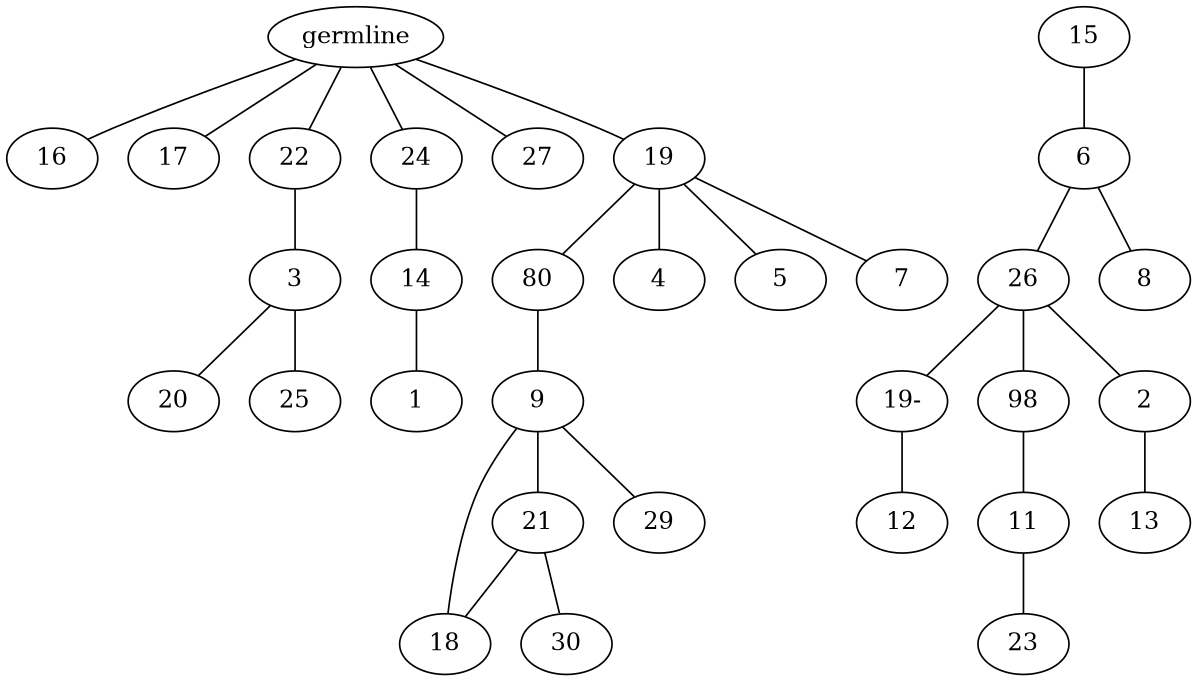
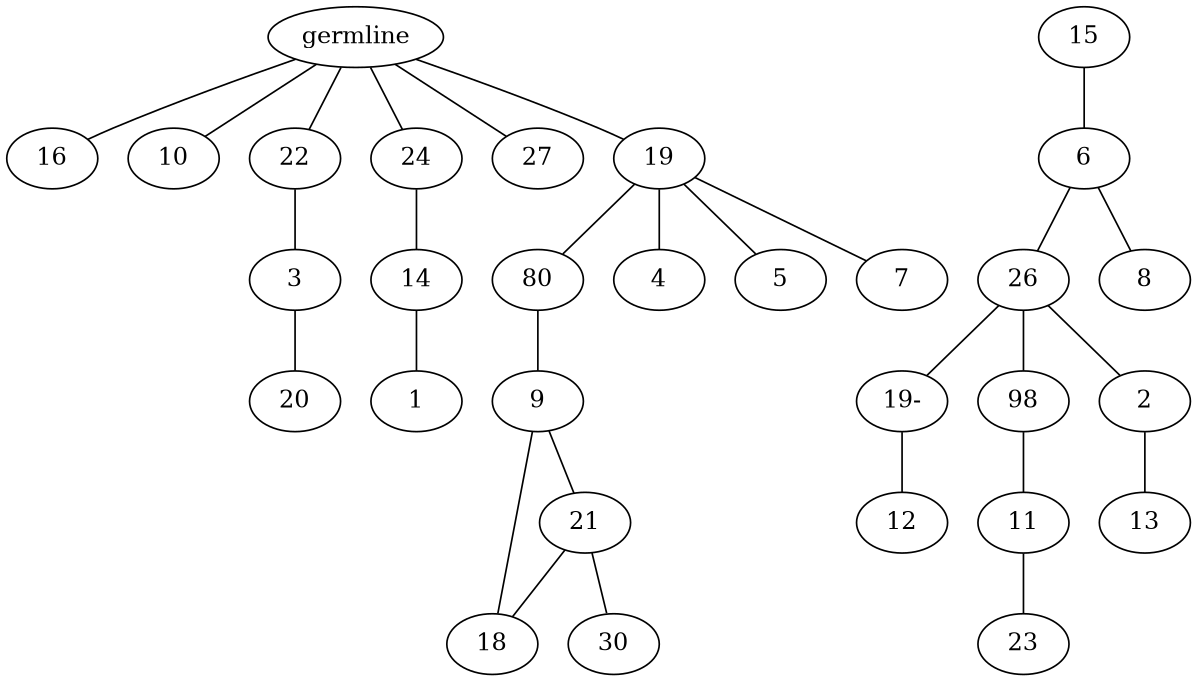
node "17": label "17" -> "10"
node "25": removed
node "29": removed
